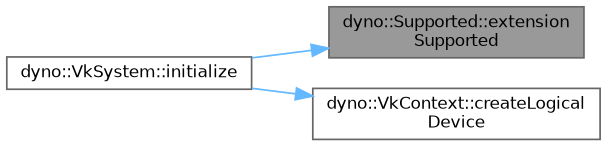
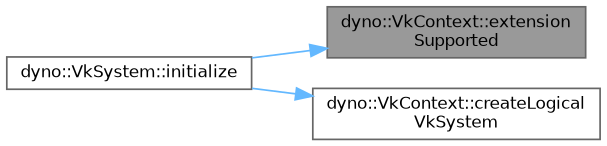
node "dyno::Supported::extension Supported": label "dyno::Supported::extension Supported" -> "dyno::VkContext::extension Supported"
node "dyno::VkContext::createLogical Device": label "dyno::VkContext::createLogical Device" -> "dyno::VkContext::createLogical VkSystem"
